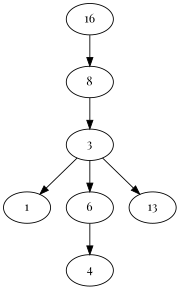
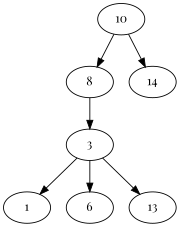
node "16": label "16" -> "10"
node "14": added
node "4": removed
